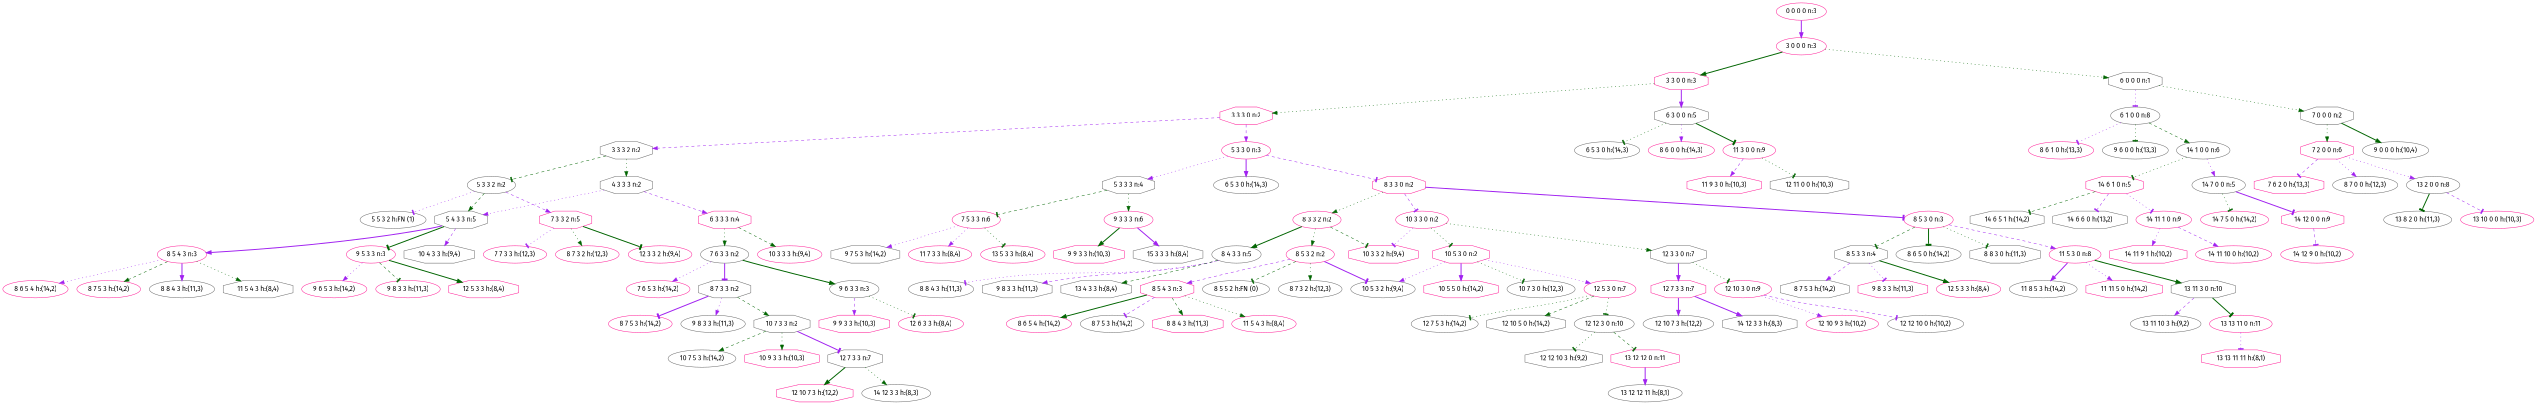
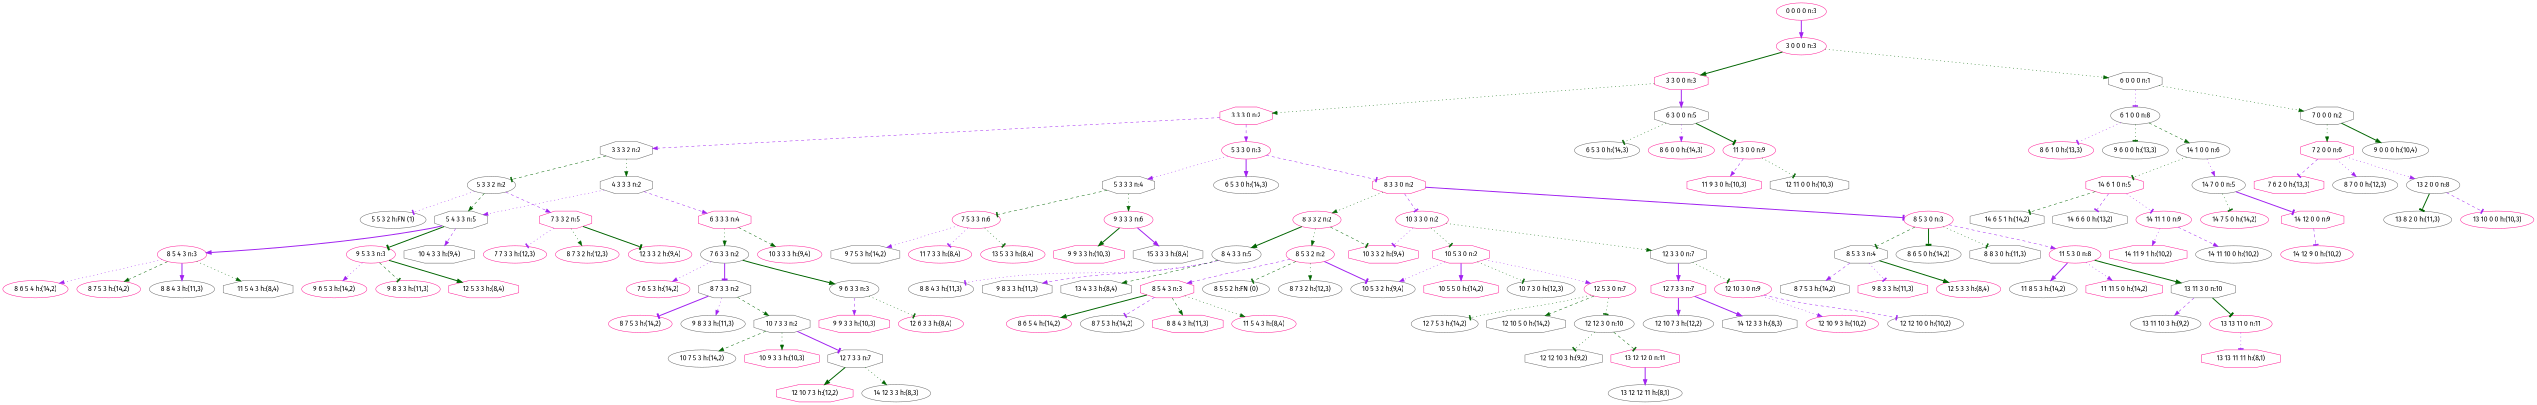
edge "7 5 3 3 n:6" -> "11 7 3 3 h:(8,4)": arrowhead normal -> tee
node "14 11 10 0 h:(10,2)": color deeppink -> gray40
